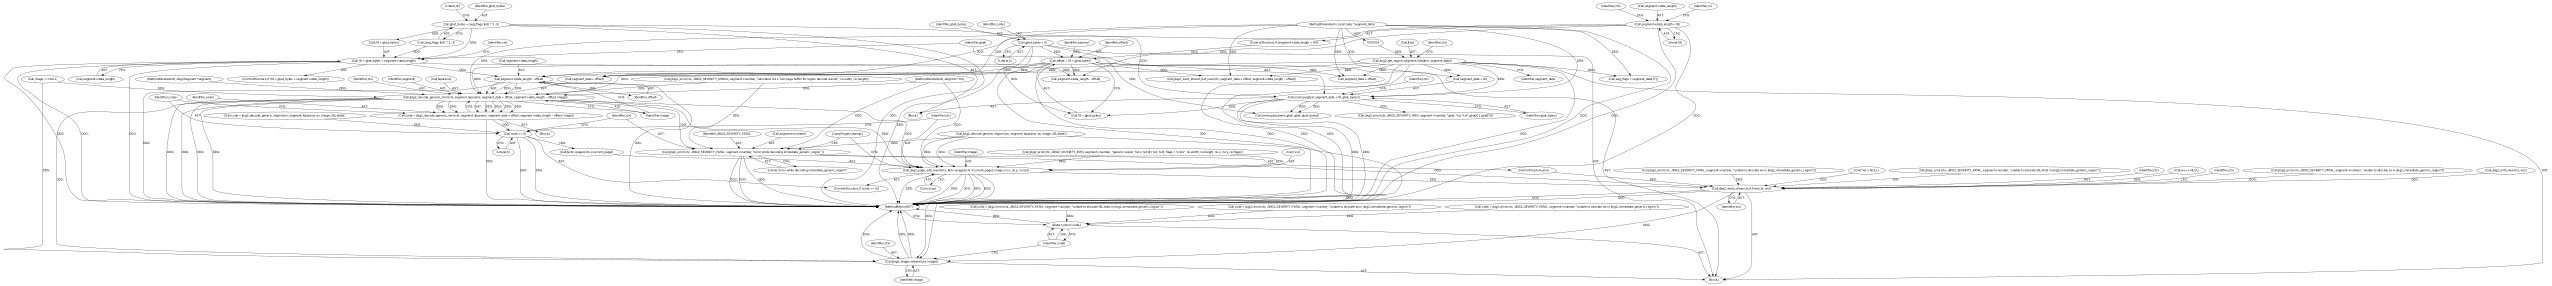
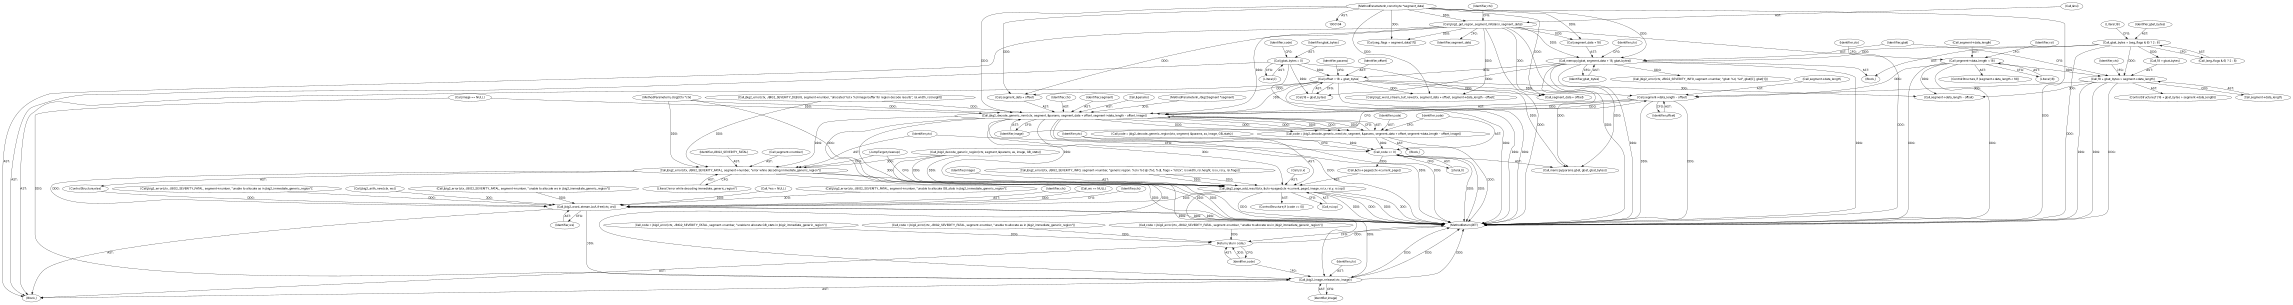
edge "1000104" -> "(Call,jbig2_get_region_segment_info(&rsi, segment_data))": now "(MethodParameterIn,const byte *segment_data)" -> "(Call,jbig2_get_region_segment_info(&rsi, segment_data))"
edge "(Call,(seg_flags & 6) ? 2 : 8)" -> "(Call,18 + gbat_bytes > segment->data_length)": now "(Call,segment->data_length < 18)" -> "(Call,18 + gbat_bytes > segment->data_length)"
edge "(ControlStructure,if (segment->data_length < 18))" -> "(Call,offset = 18 + gbat_bytes)": now "(Call,memcpy(gbat, segment_data + 18, gbat_bytes))" -> "(Call,offset = 18 + gbat_bytes)"
edge "(Call,code >= 0)" -> "(ControlStructure,if (code >= 0))": now "(Call,code >= 0)" -> "(Call,memcpy(params.gbat, gbat, gbat_bytes))"
